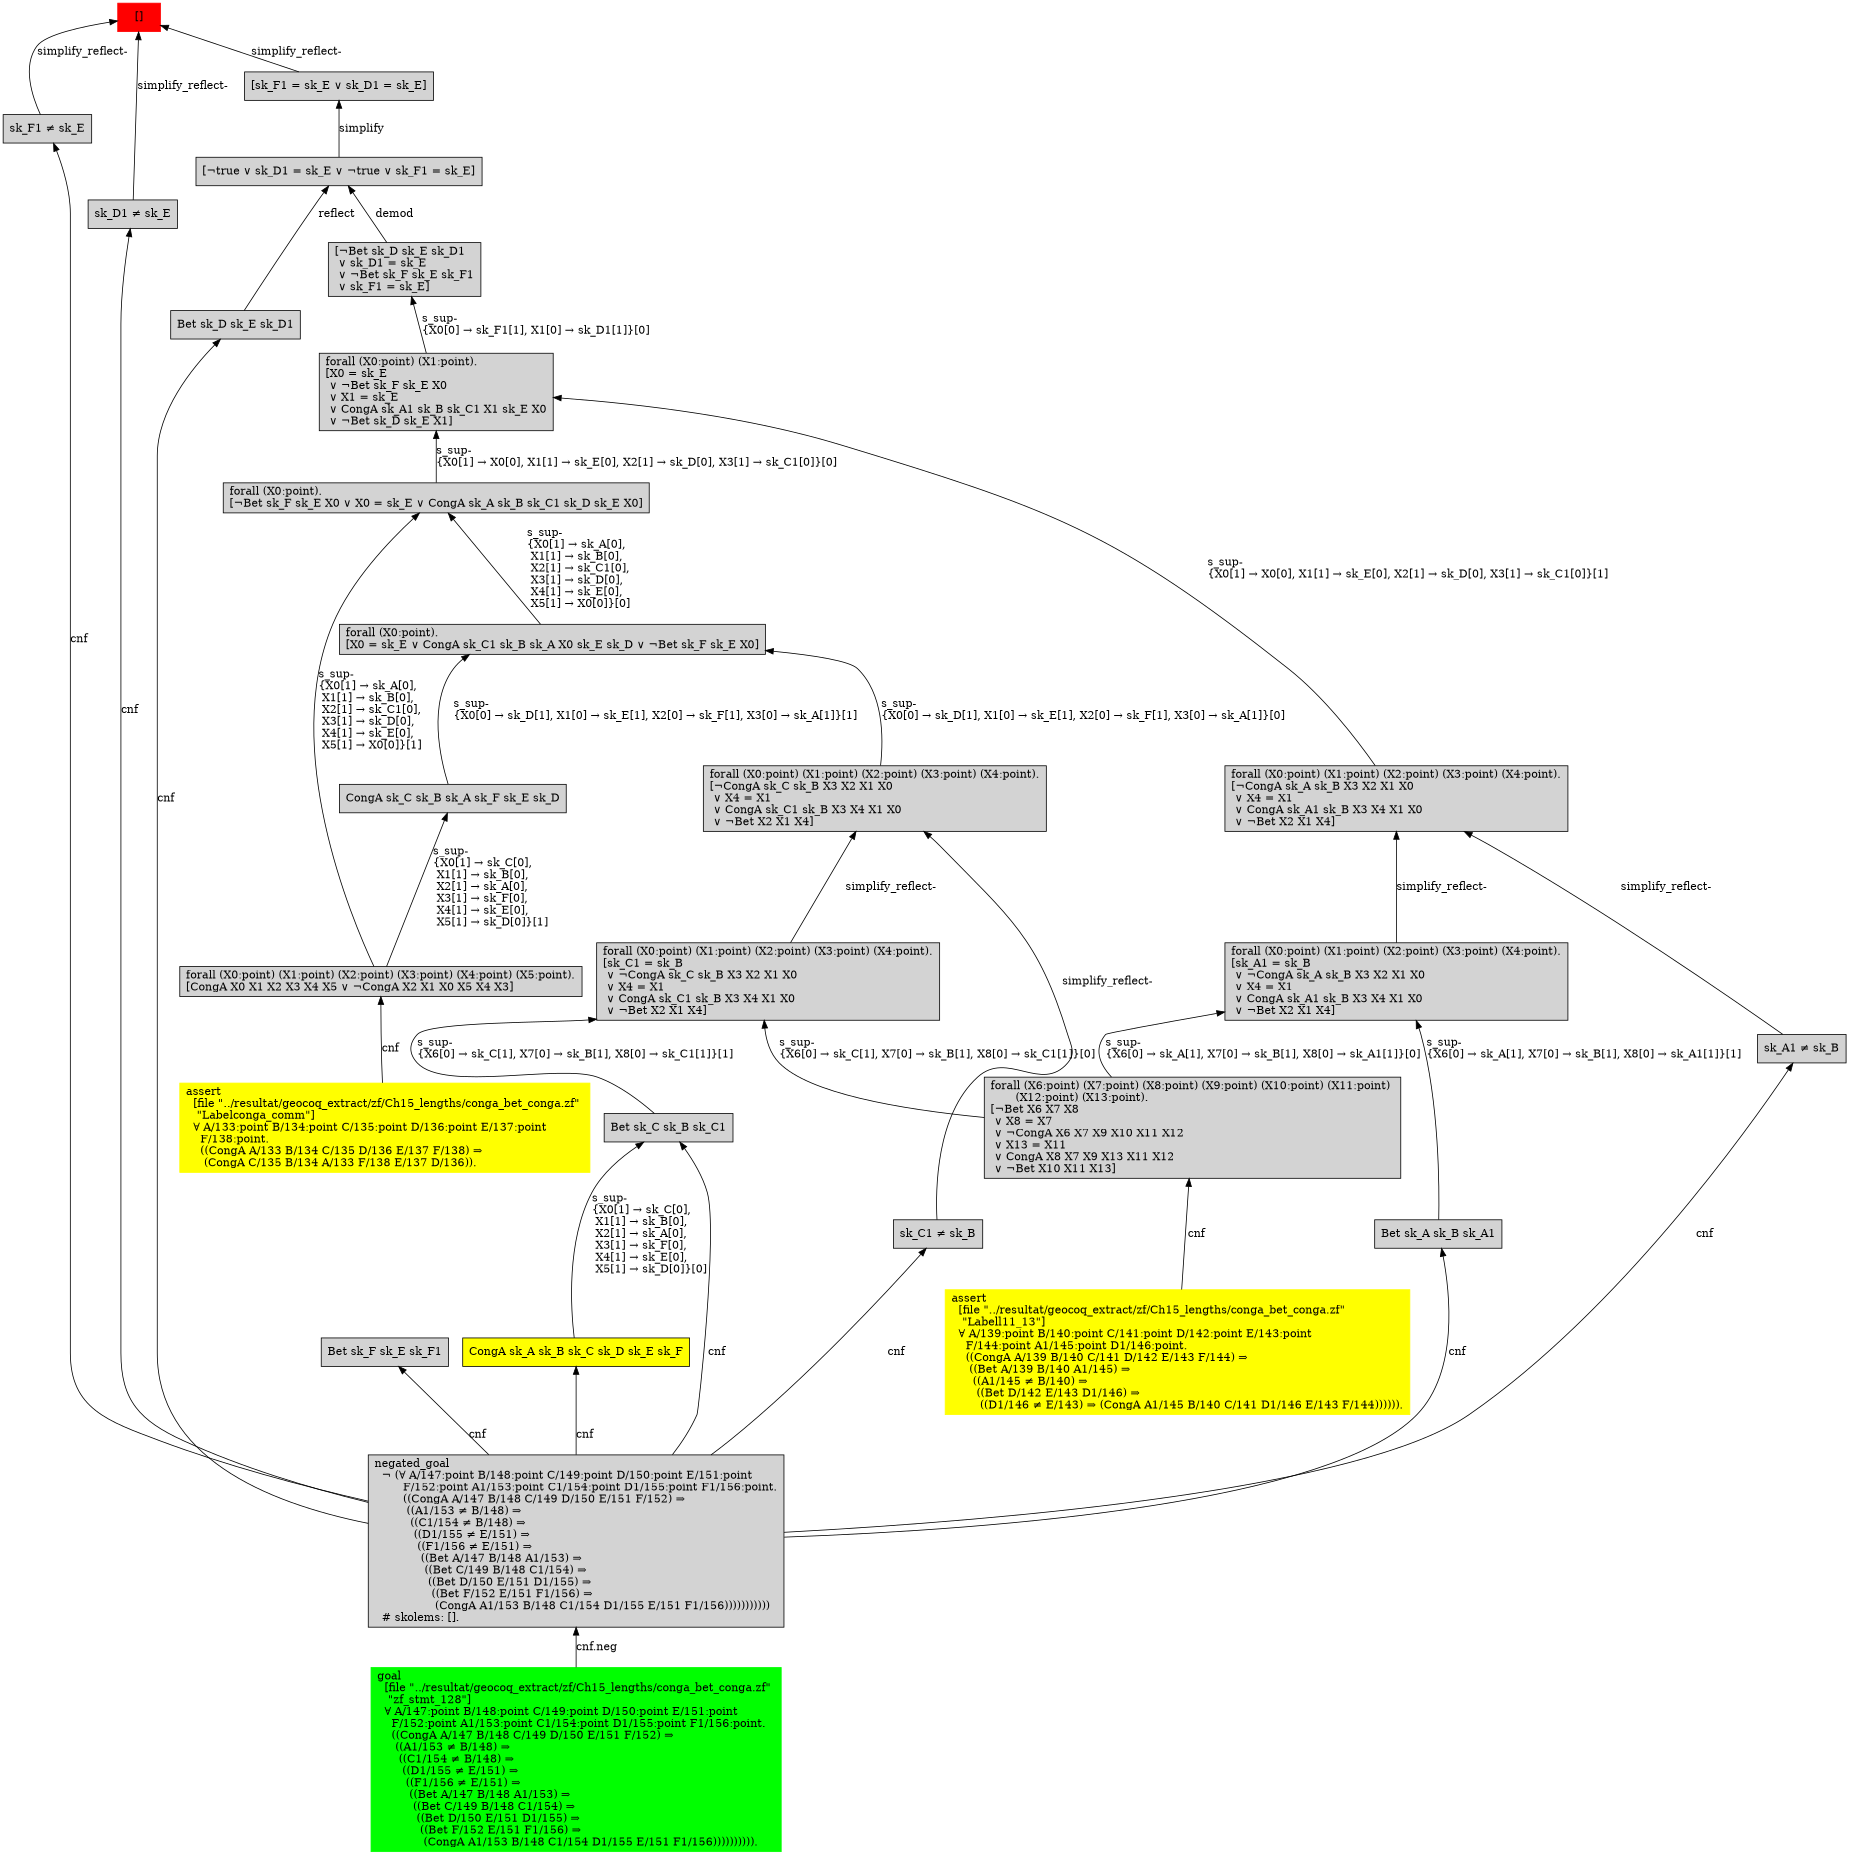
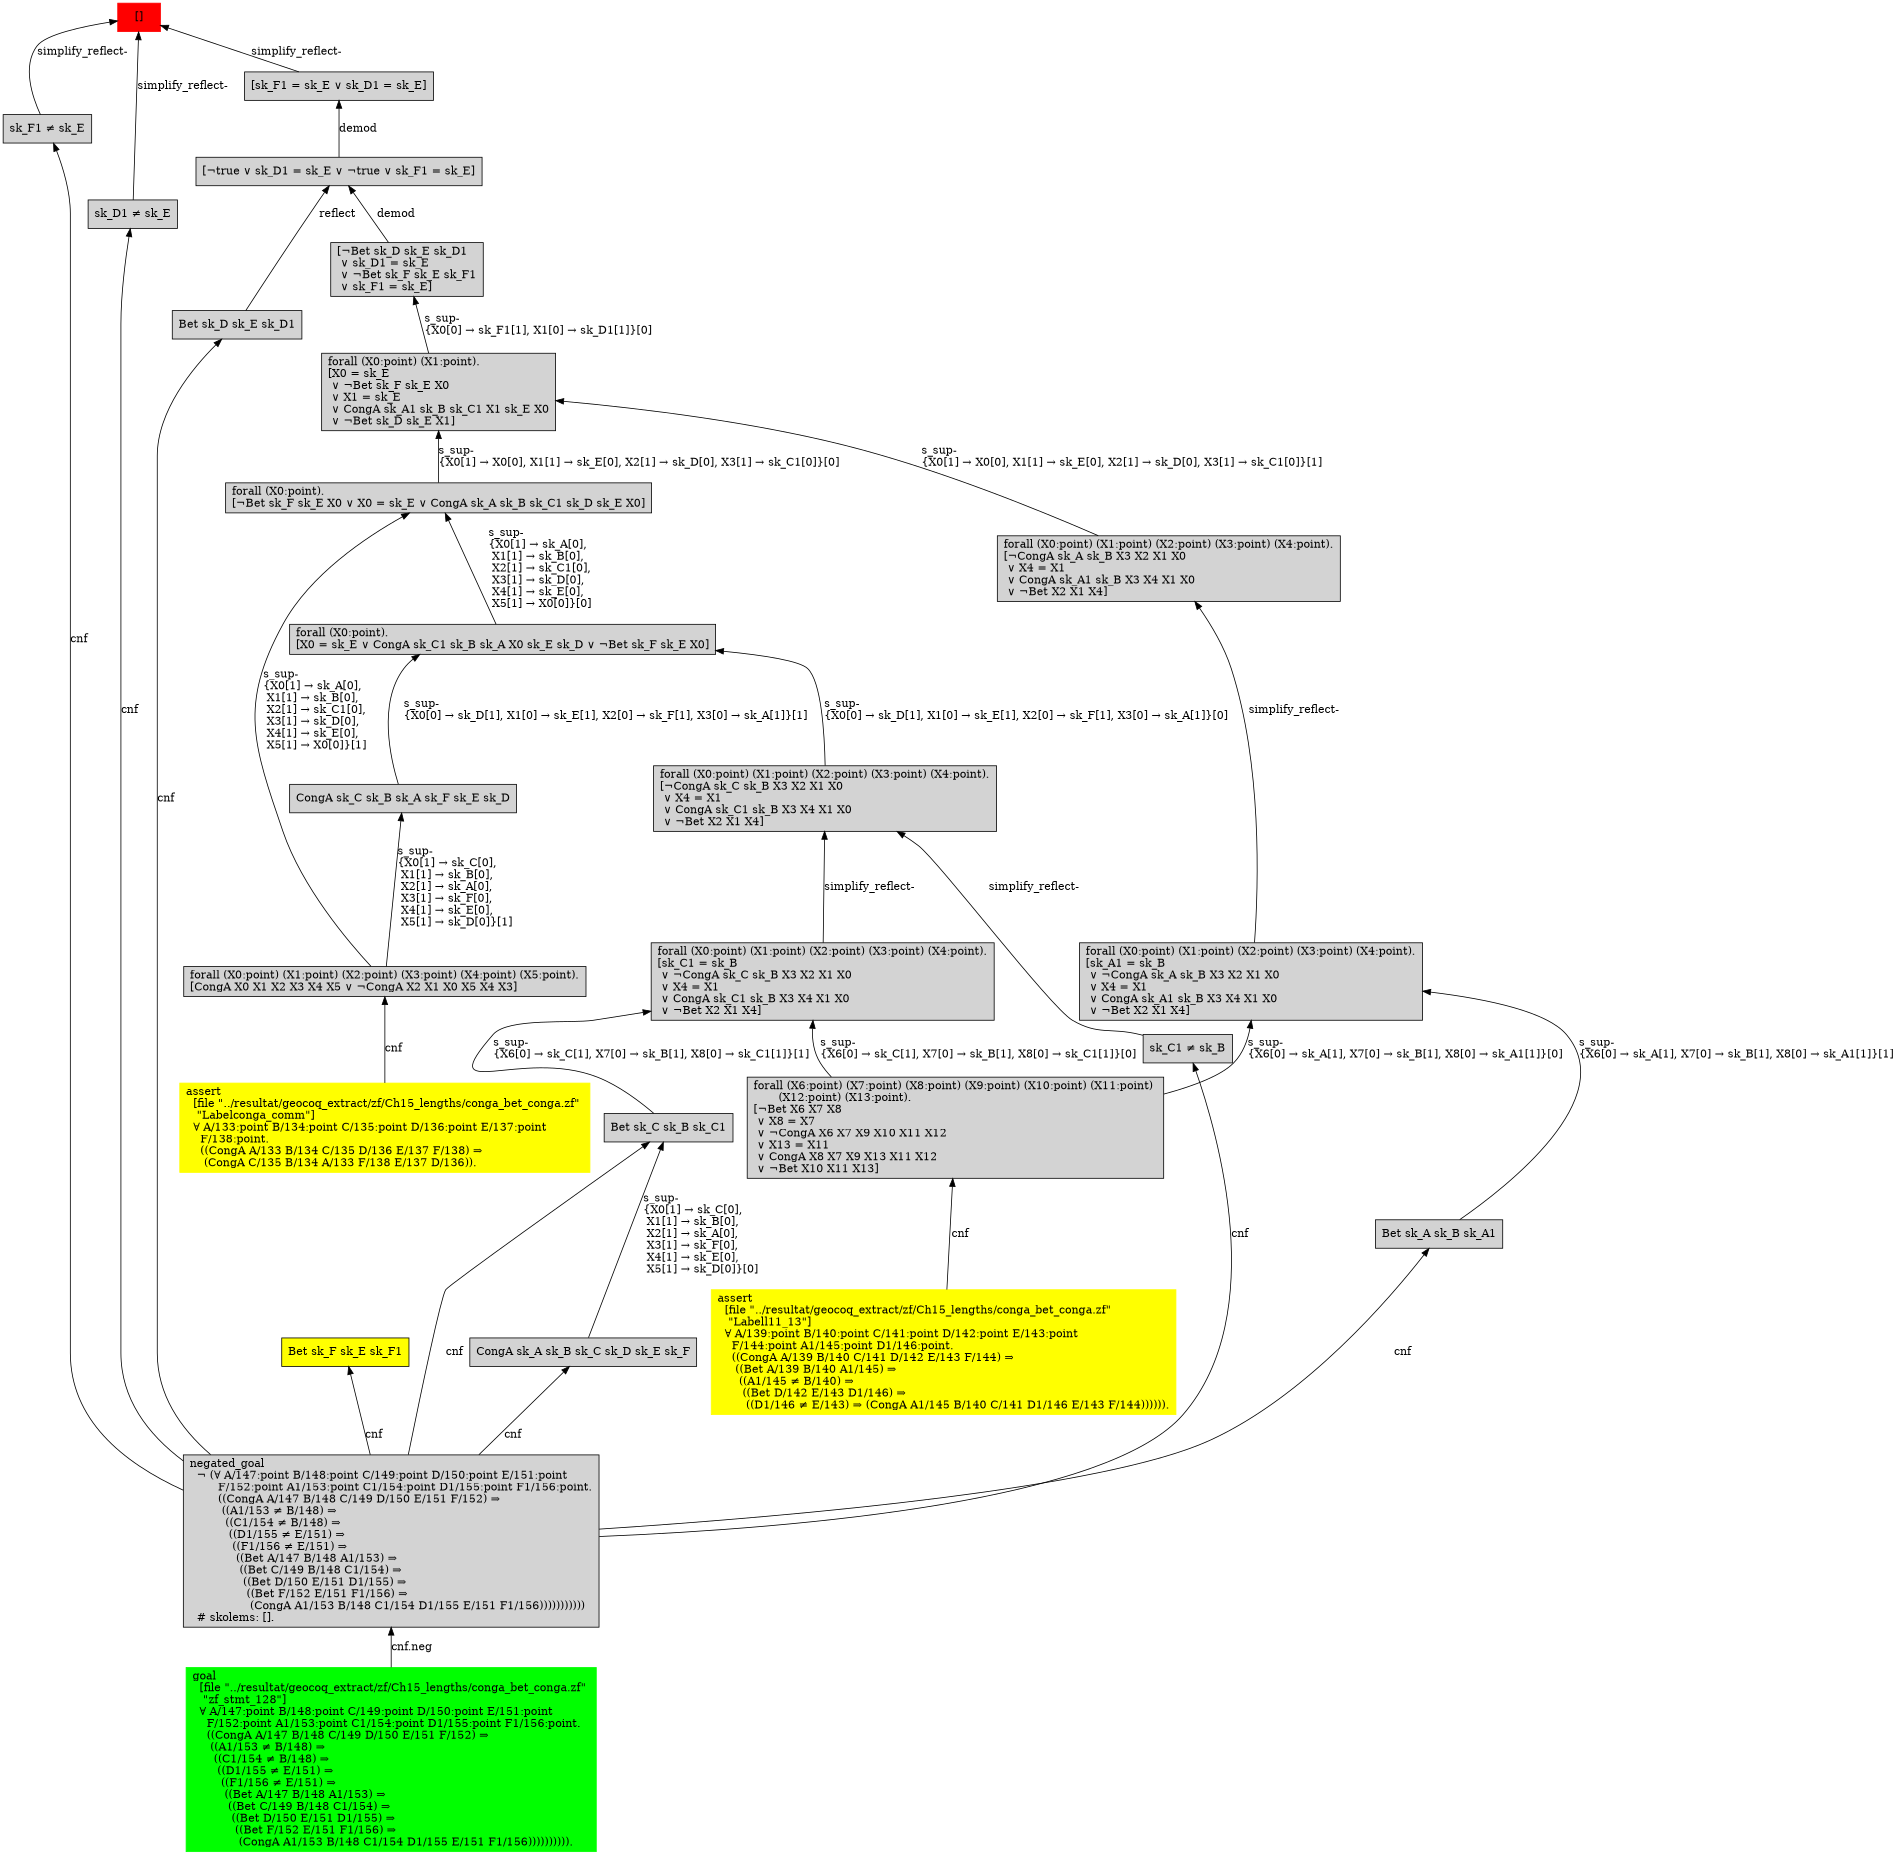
edge "[¬true ∨ sk_D1 = sk_E ∨ ¬true ∨ sk_F1 = sk_E]" -> "[sk_F1 = sk_E ∨ sk_D1 = sk_E]": label "simplify" -> "demod"
node "sk_A1 ≠ sk_B": removed
node "Bet sk_F sk_E sk_F1": fillcolor lightgrey -> yellow
node "CongA sk_A sk_B sk_C sk_D sk_E sk_F": fillcolor yellow -> lightgrey
